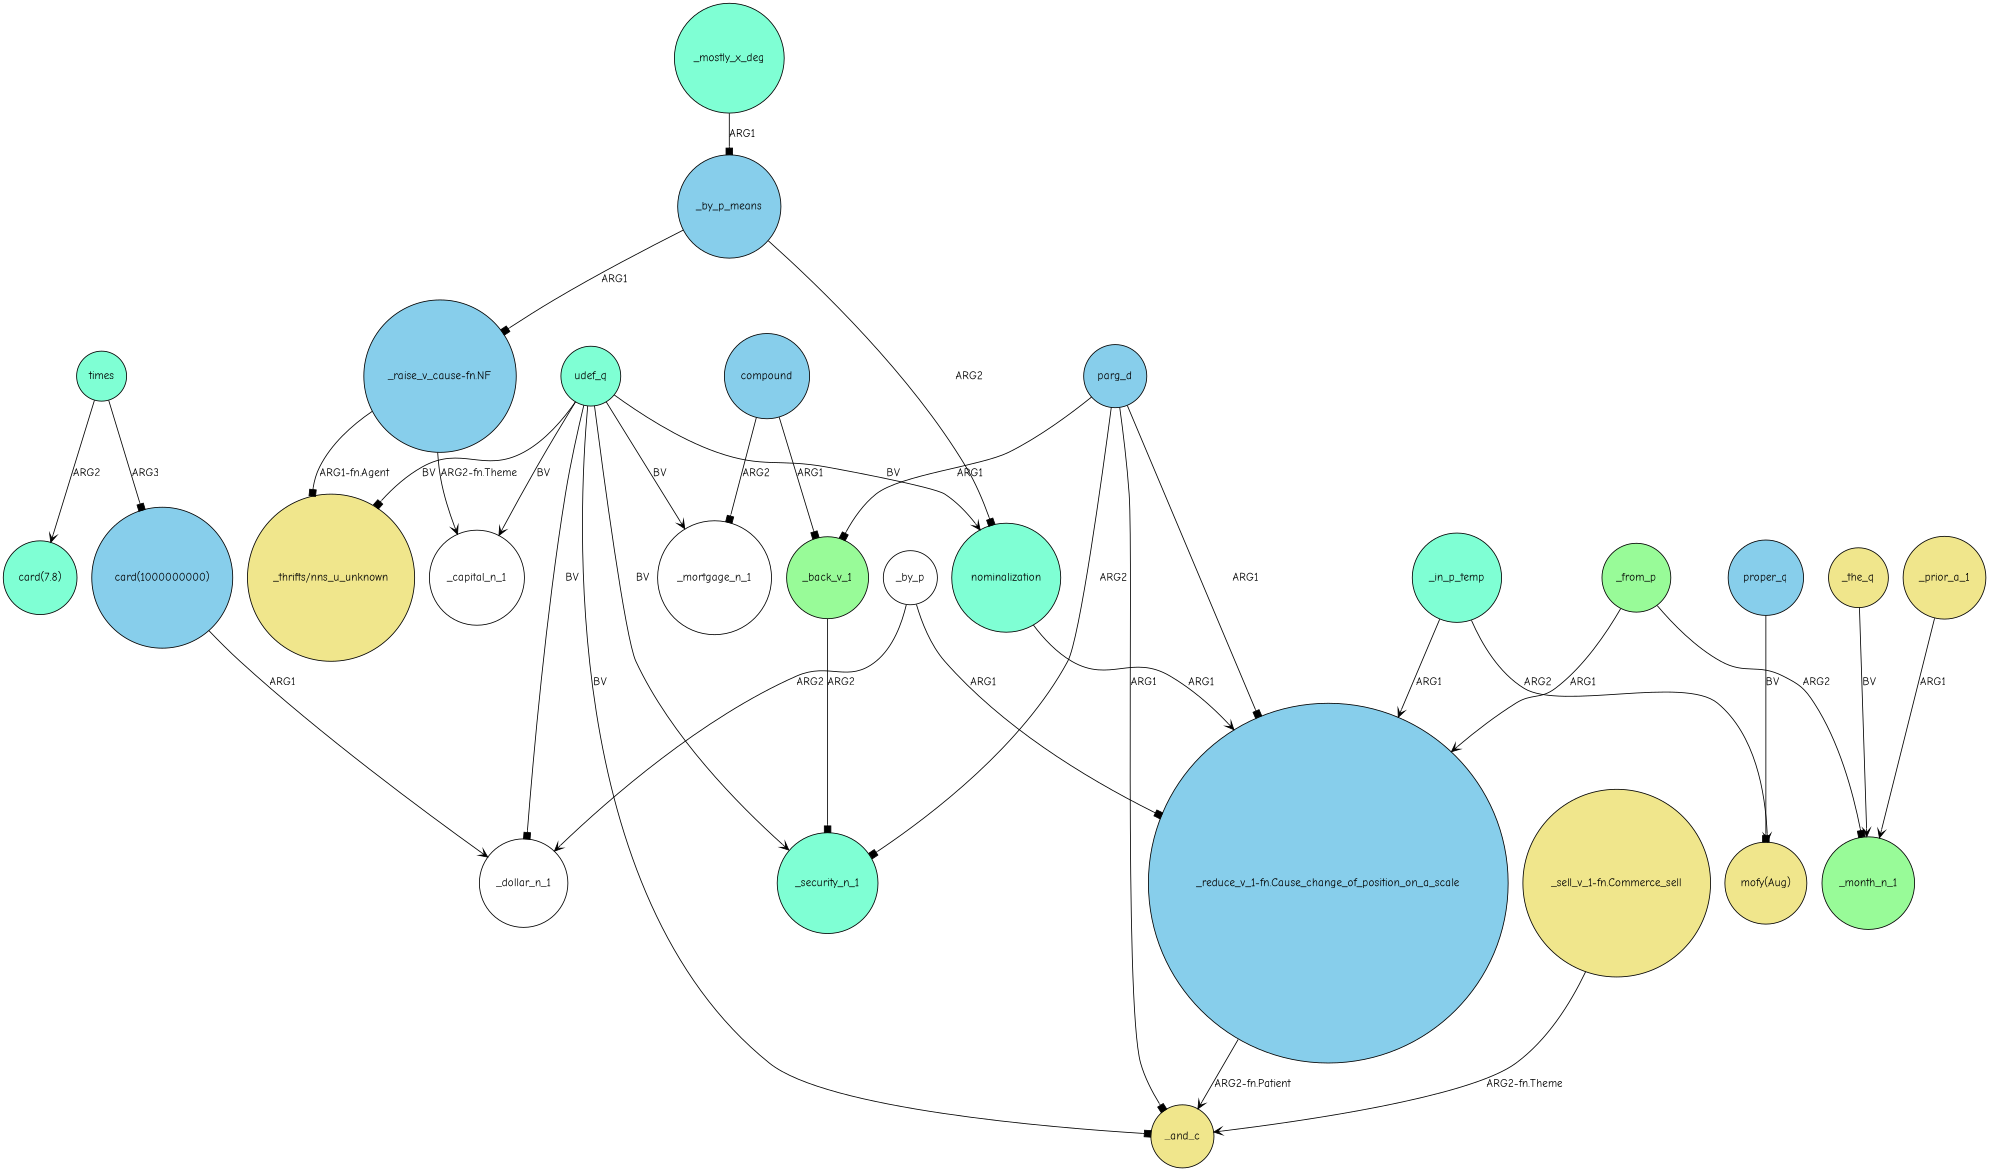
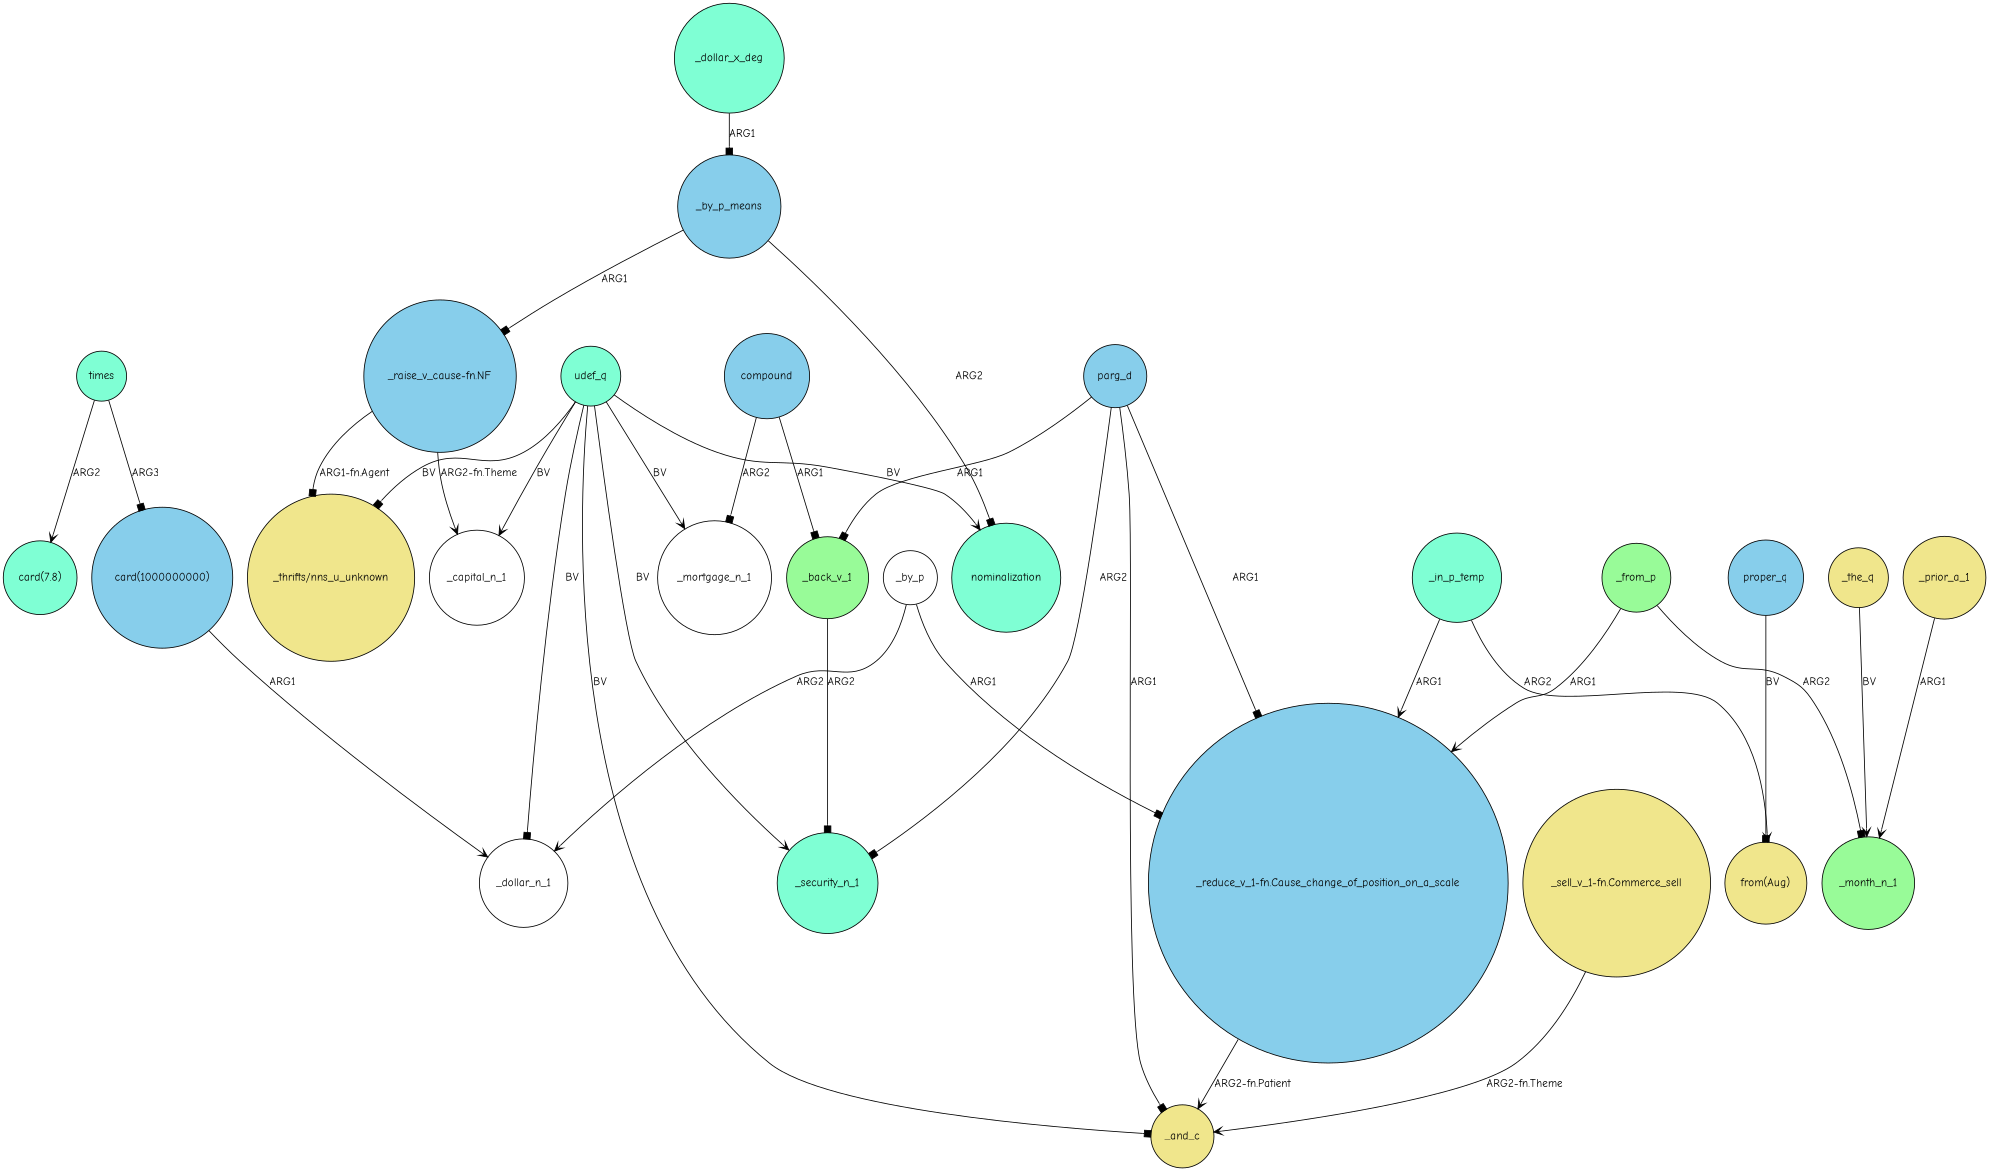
node "_mostly_x_deg": label "_mostly_x_deg" -> "_dollar_x_deg"
edge "nominalization" -> "_reduce_v_1-fn.Cause_change_of_position_on_a_scale": removed, label "ARG1"
node "mofy(Aug)": label "mofy(Aug)" -> "from(Aug)"
